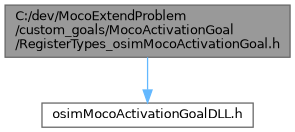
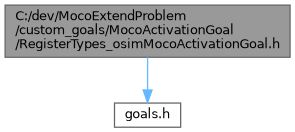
node "osimMocoActivationGoalDLL.h": label "osimMocoActivationGoalDLL.h" -> "goals.h"
